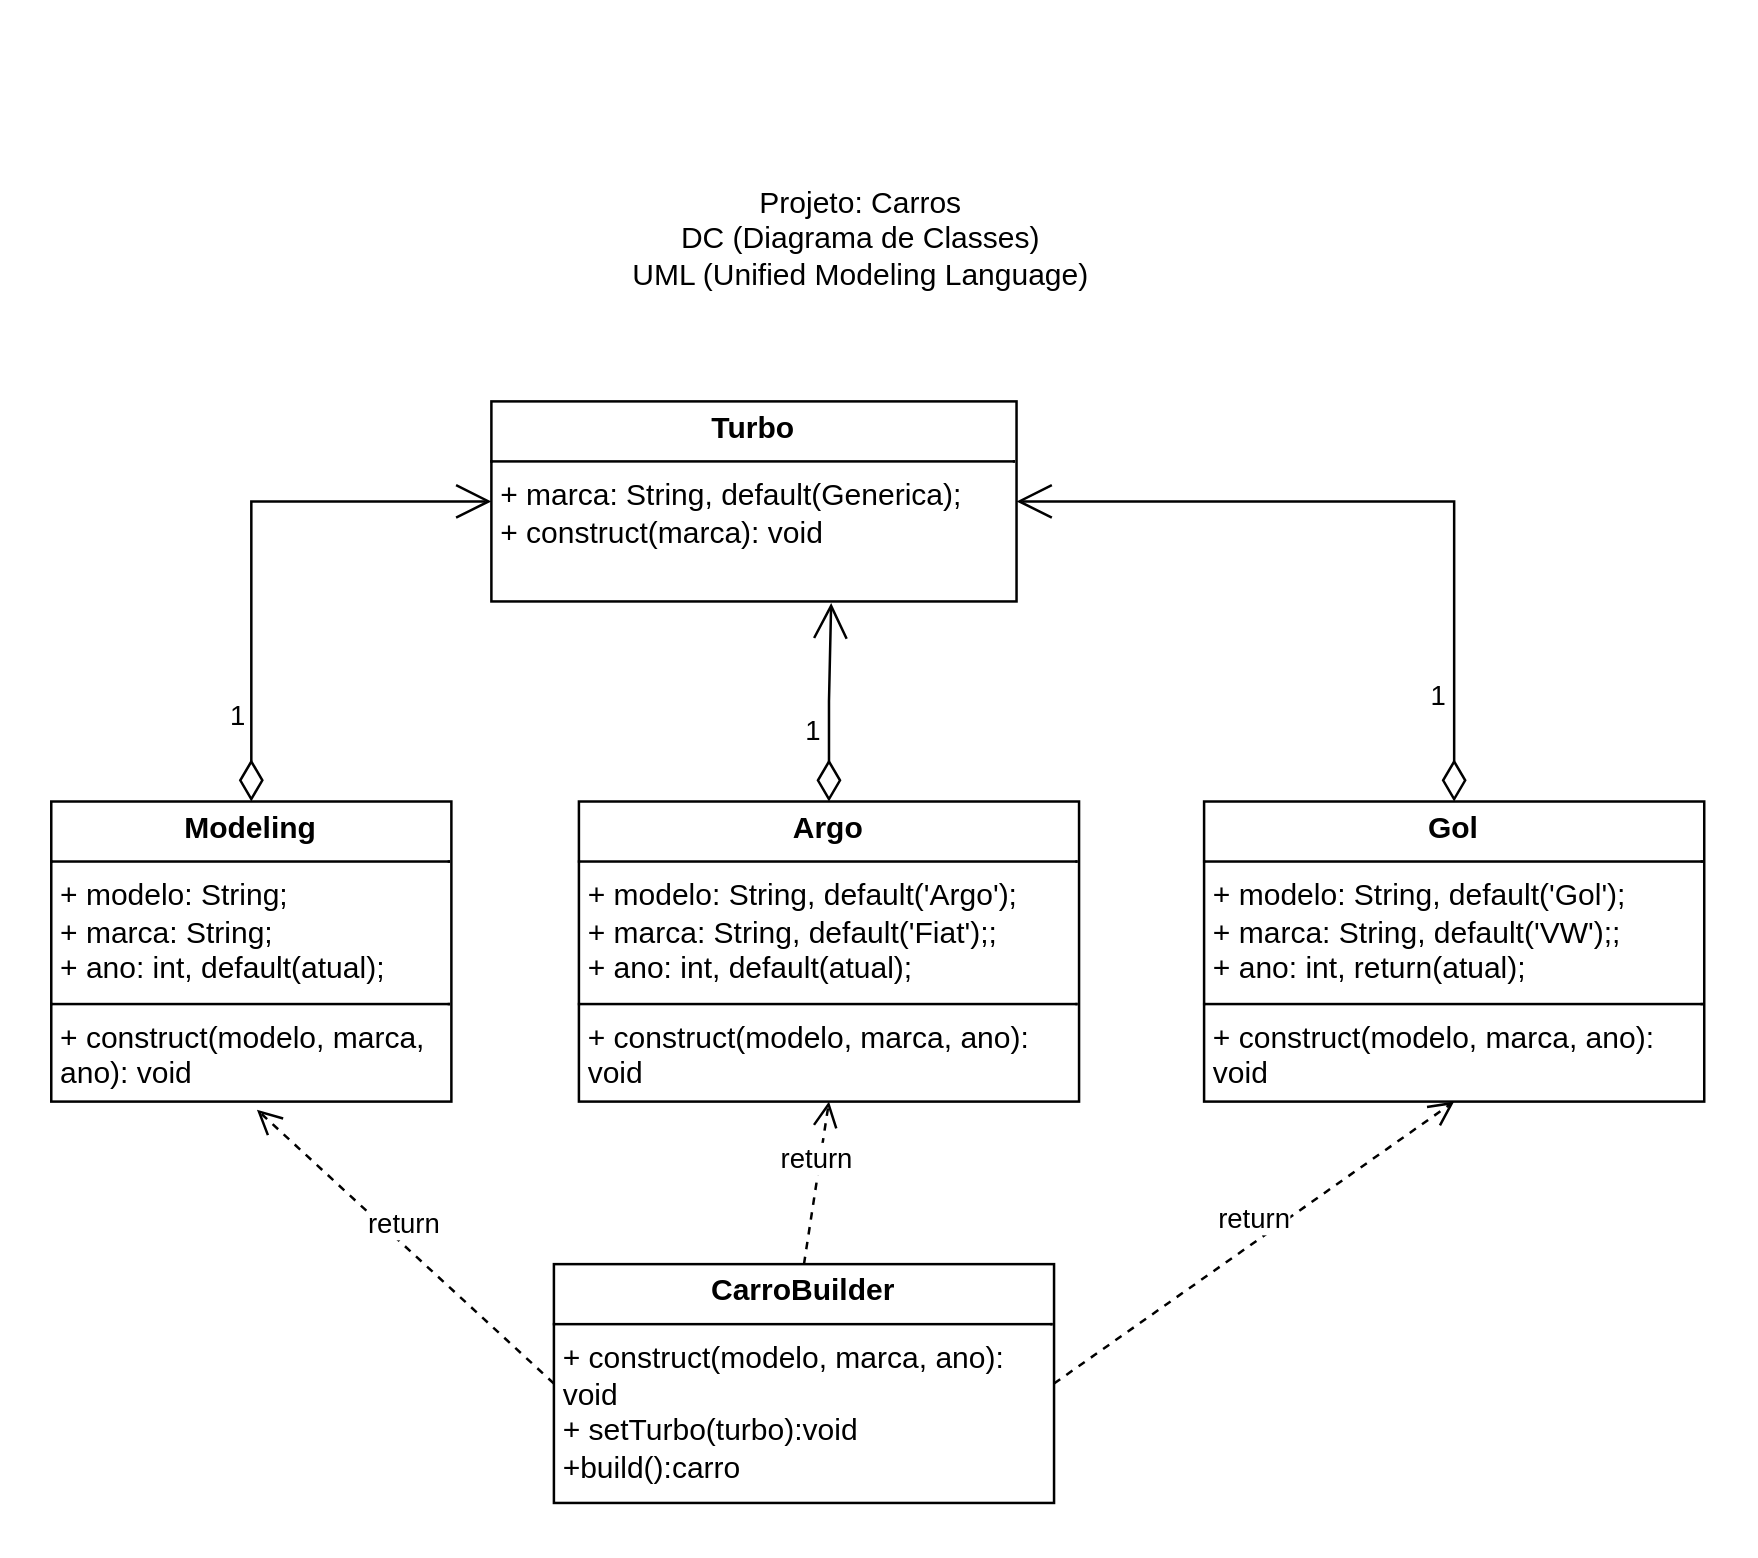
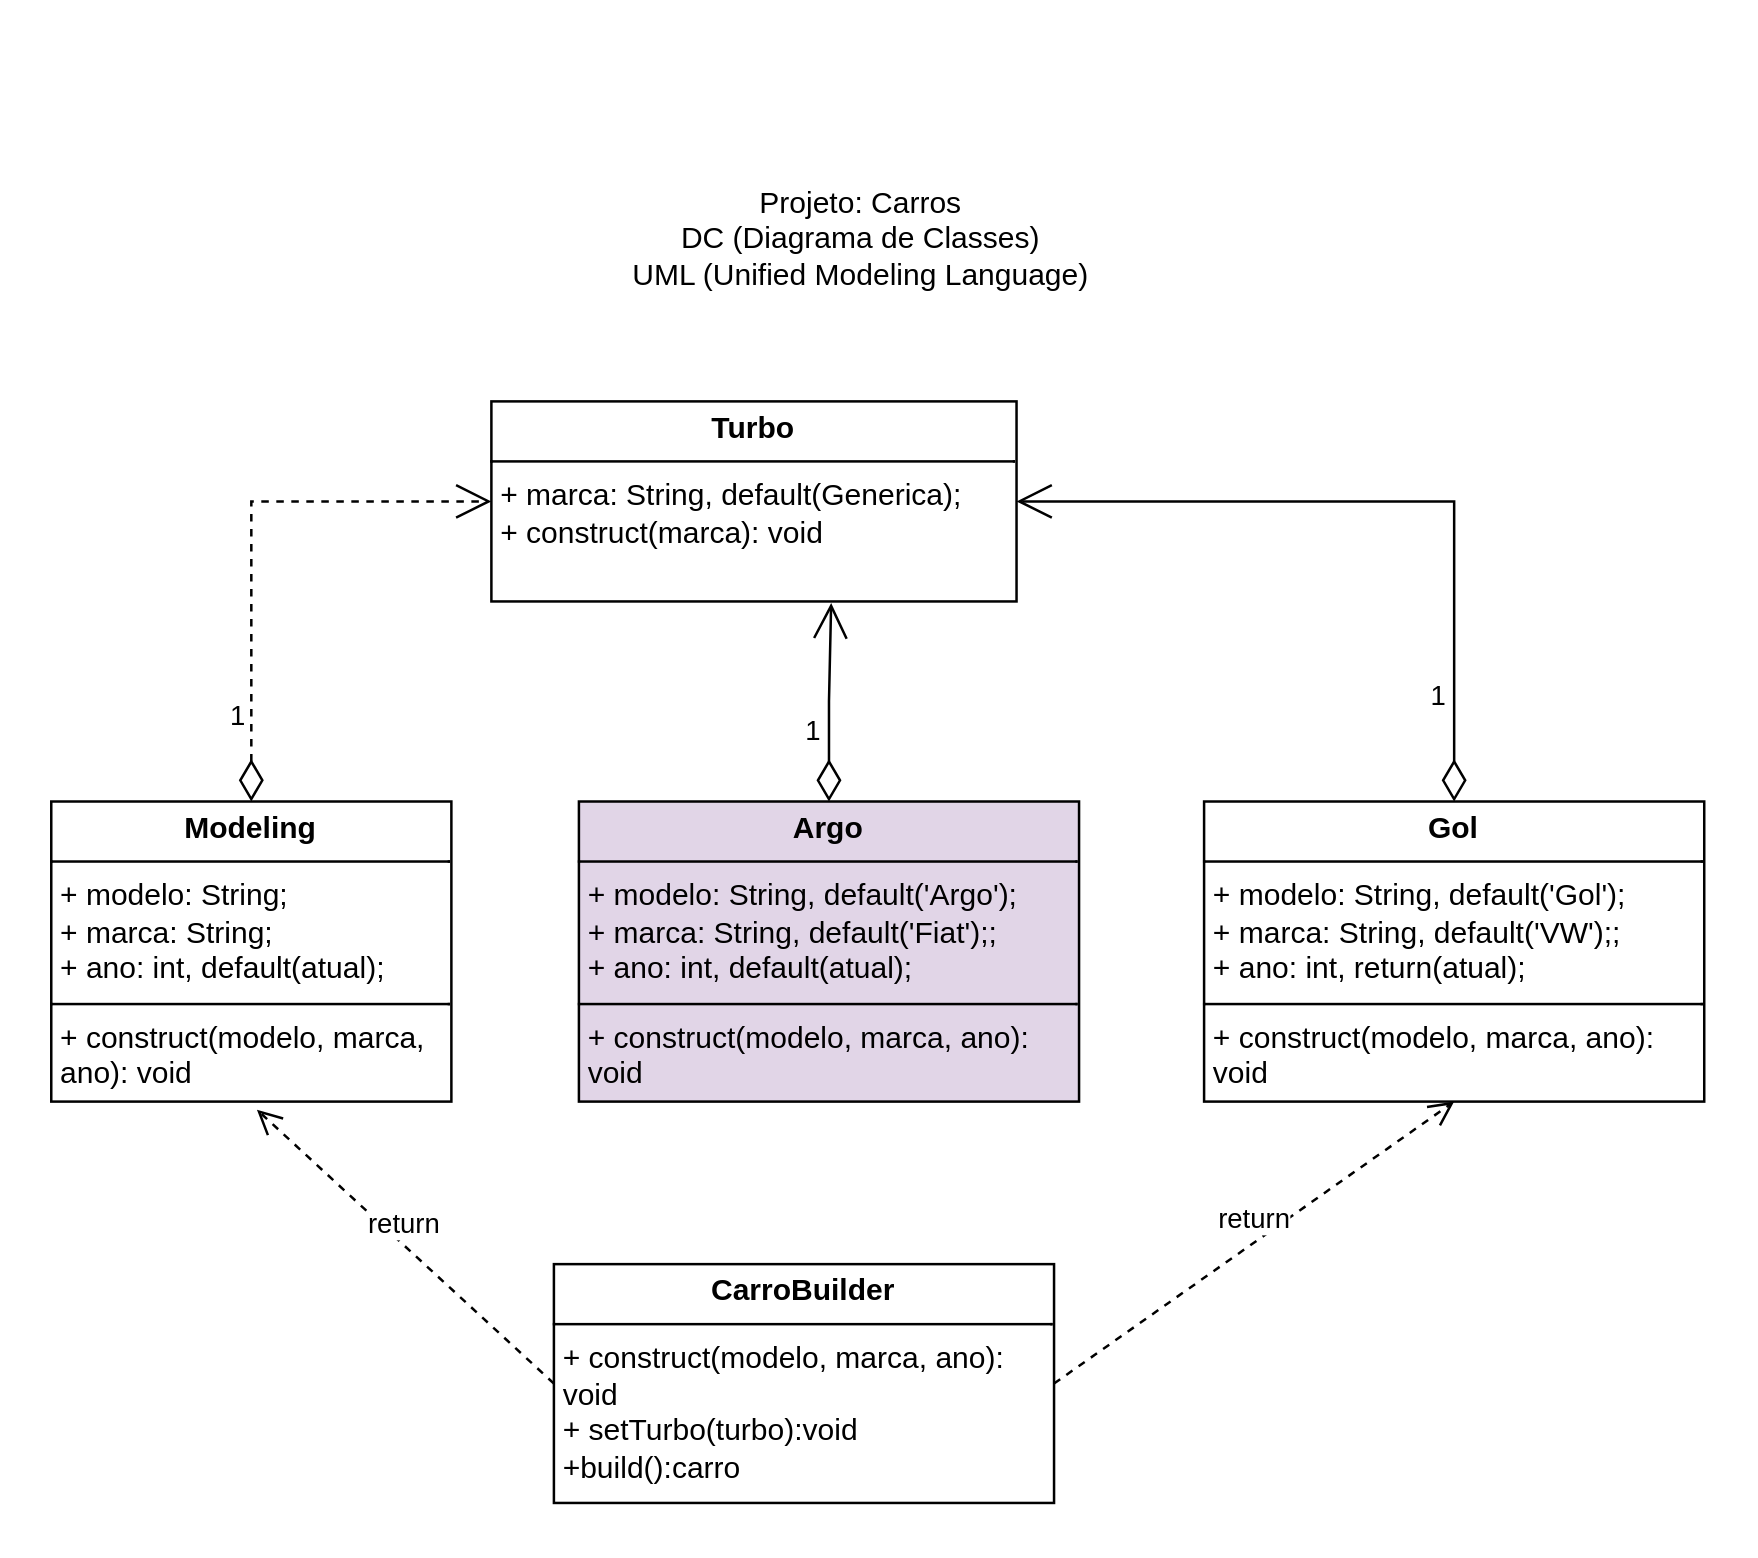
edge "Turbo + marca: String, default(Generica); + construct(marca): void" -- "Modeling + modelo: String; + marca: String; + ano: int, default(atual); + construct(modelo, marca, ano): void": style solid -> dashed
node "Argo + modelo: String, default('Argo'); + marca: String, default('Fiat');; + ano: int, default(atual); + construct(modelo, marca, ano): void": fillcolor #ffffff -> #e1d5e7
edge "CarroBuilder + construct(modelo, marca, ano): void + setTurbo(turbo):void +build():carro" -> "Argo + modelo: String, default('Argo'); + marca: String, default('Fiat');; + ano: int, default(atual); + construct(modelo, marca, ano): void": removed, label "return"
